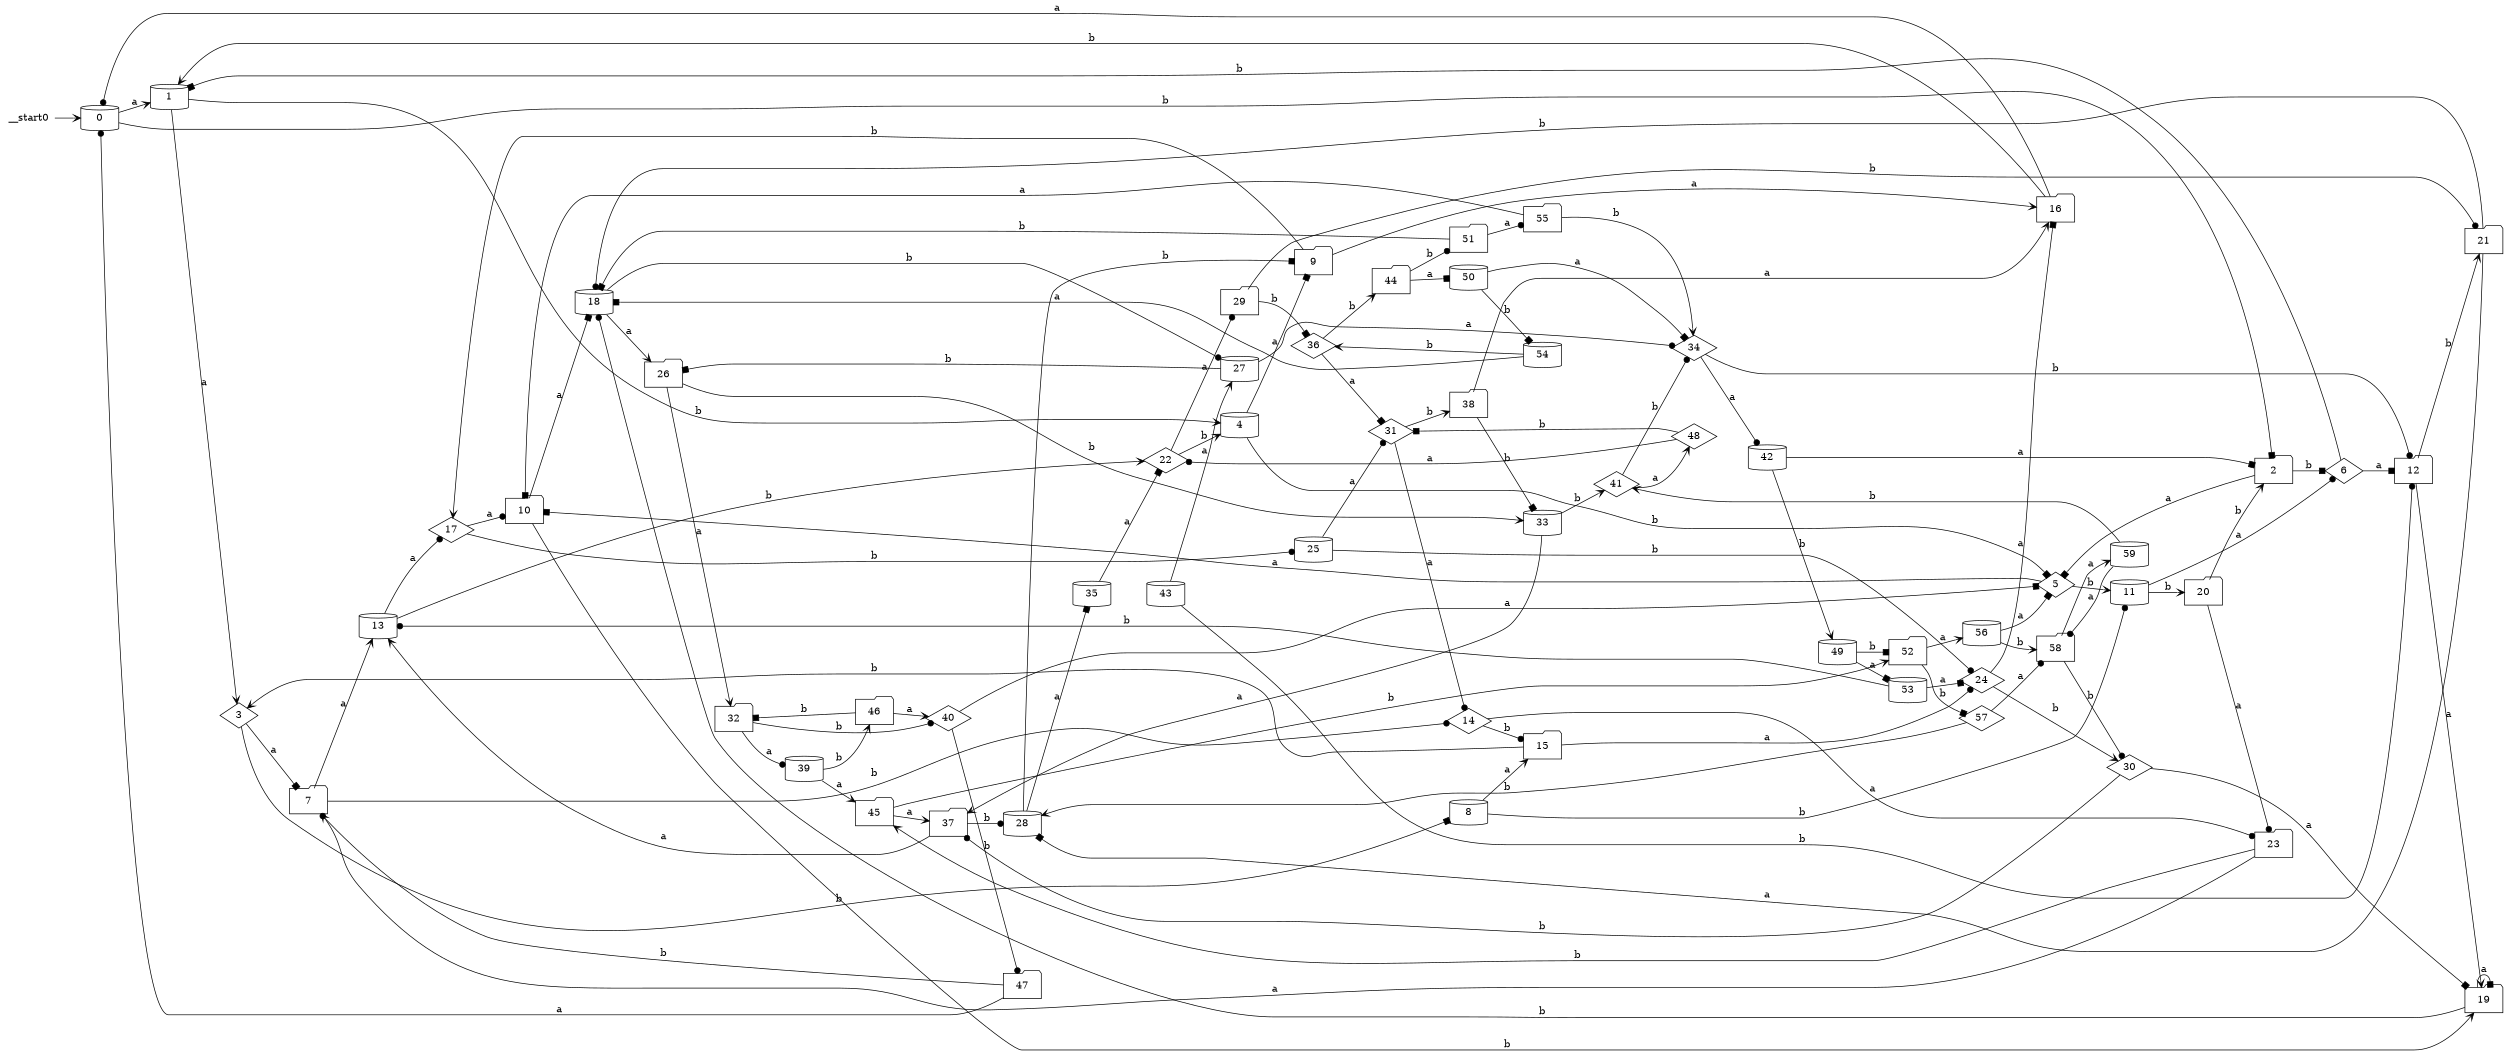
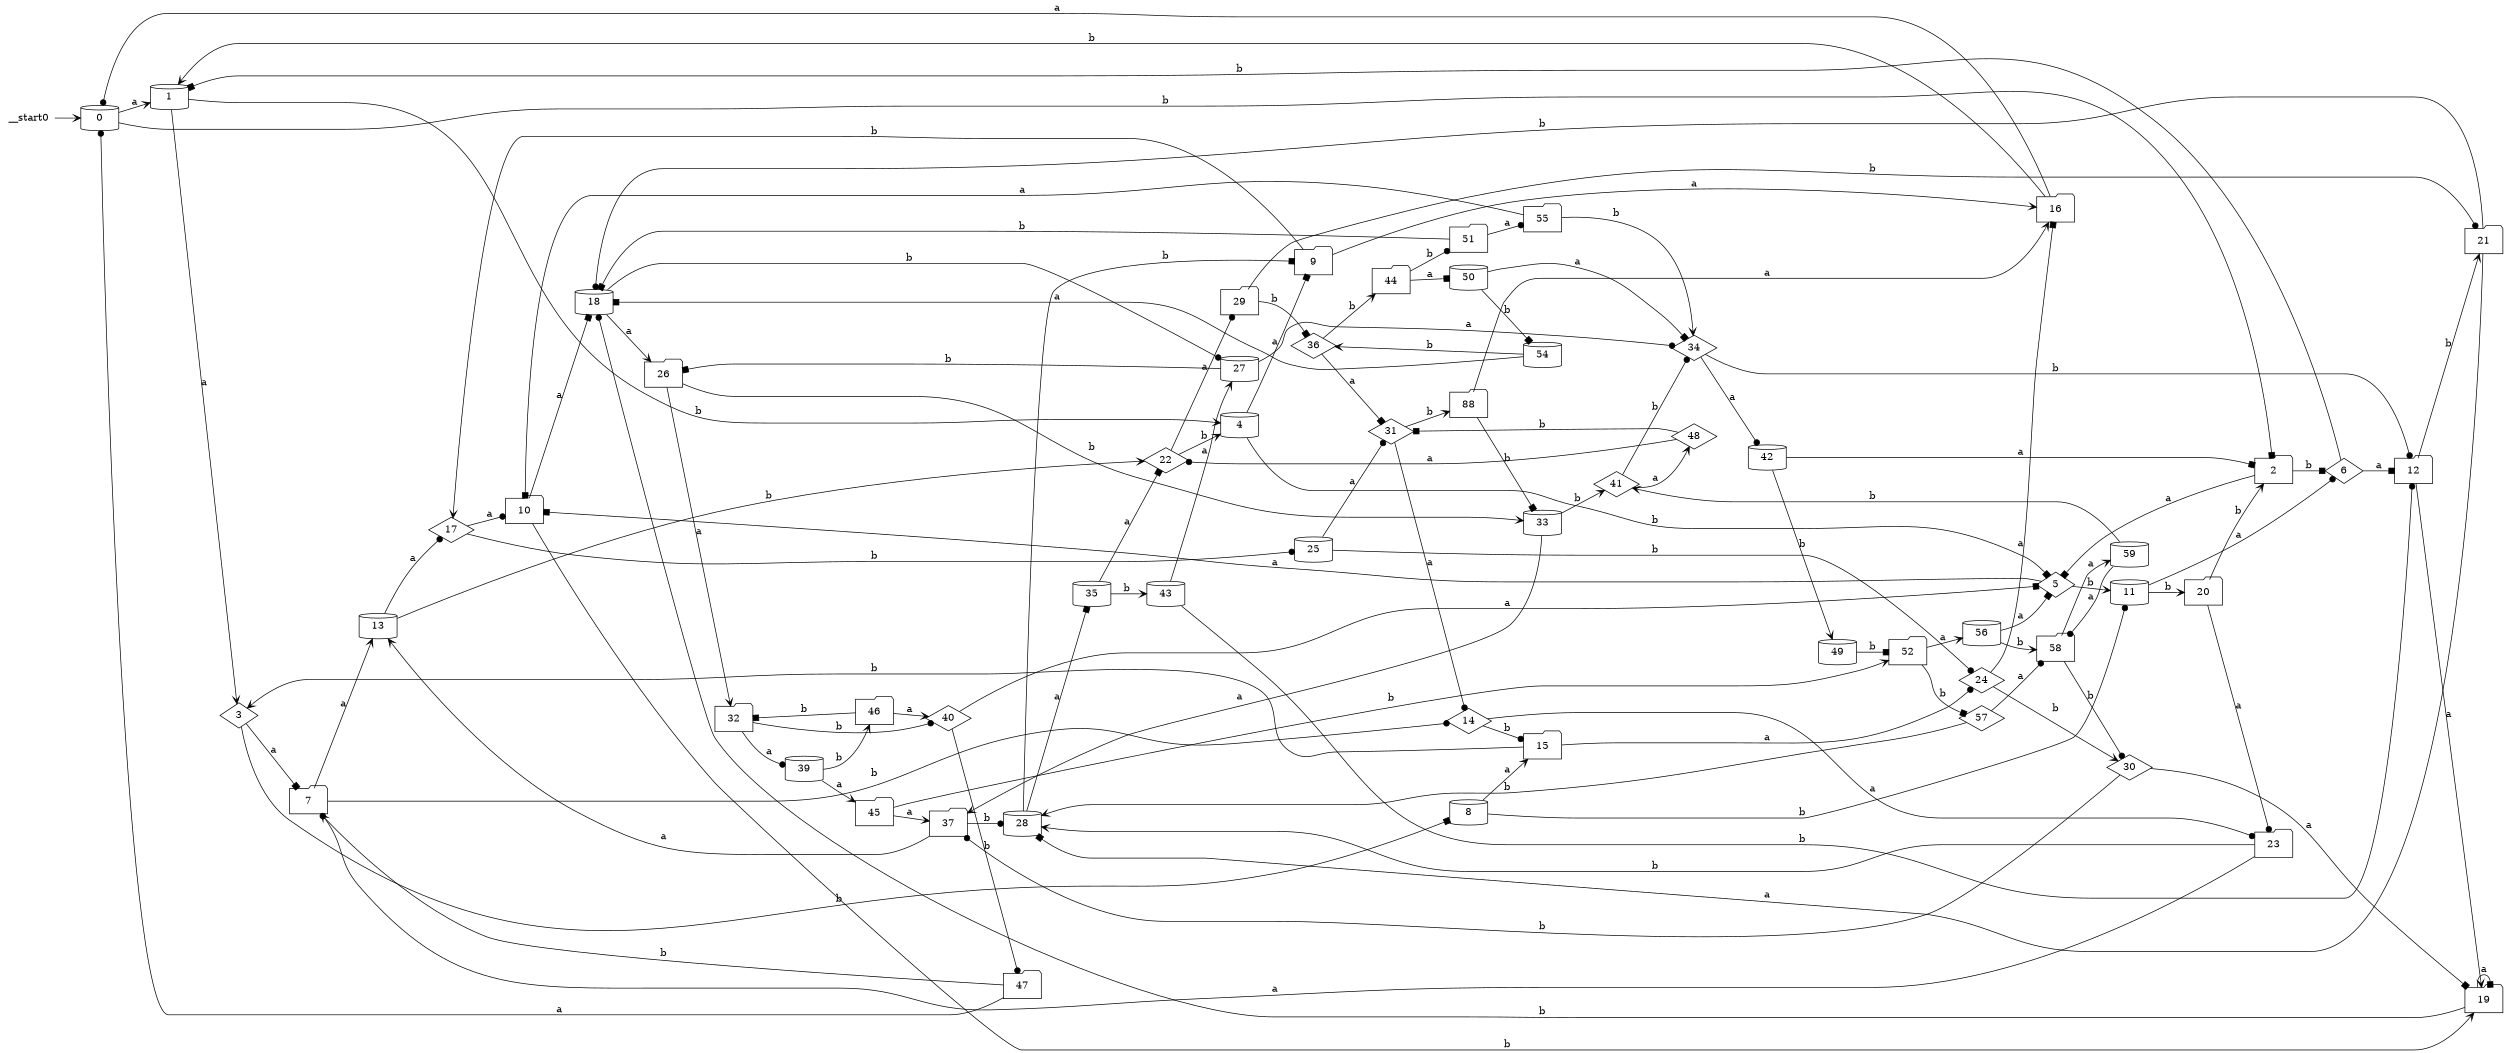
node "38": label "38" -> "88"
edge "35" -> "43": added, label "b"
node "53": removed
edge "23" -> "45": now "23" -> "28"
